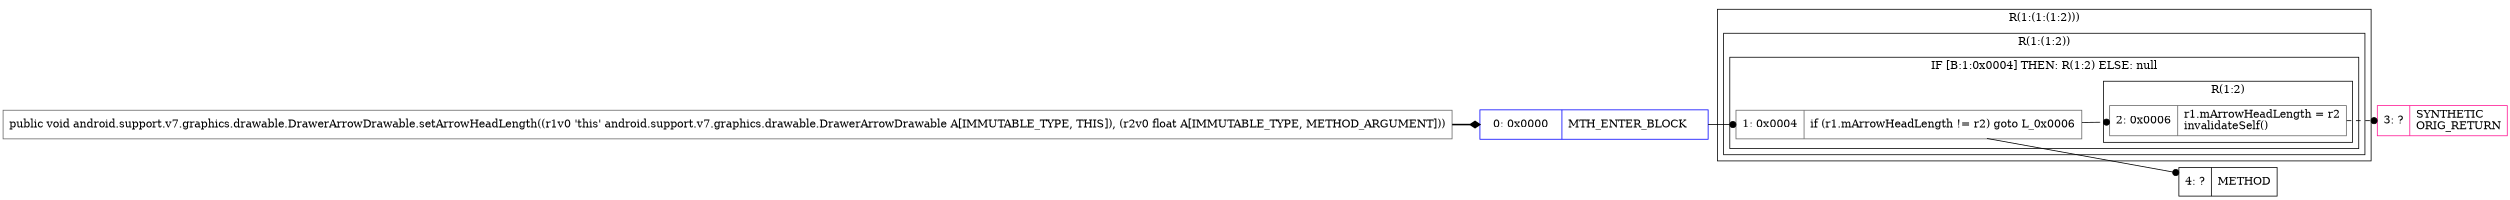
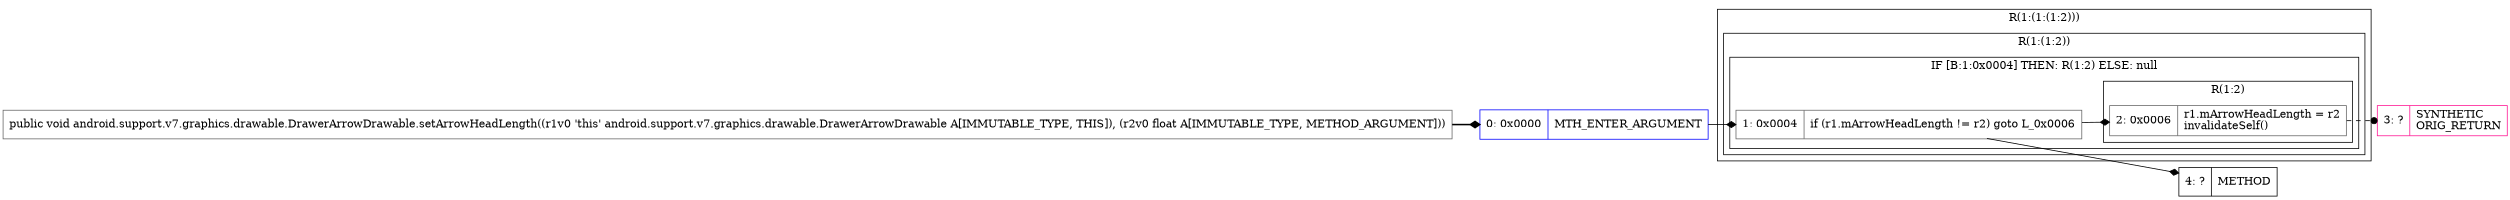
edge "1: 0x0004" -> "2: 0x0006": arrowhead dot -> diamond
node "0: 0x0000": text "MTH_ENTER_BLOCK" -> "MTH_ENTER_ARGUMENT"
edge "0: 0x0000" -> "1: 0x0004": arrowhead dot -> diamond
edge "1: 0x0004" -> "4: ?": arrowhead dot -> diamond
